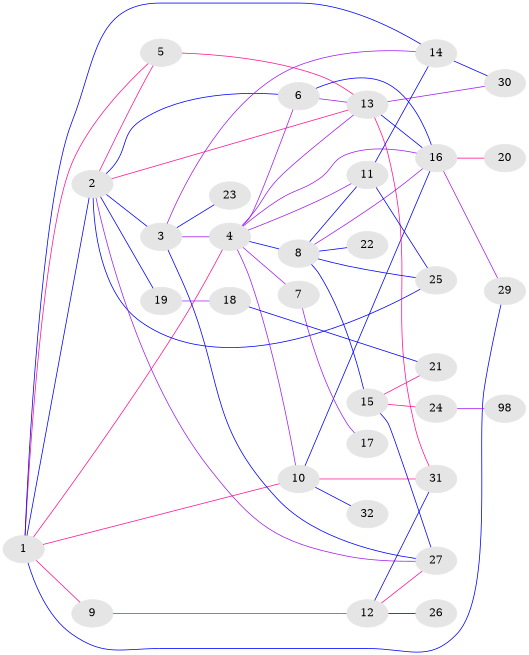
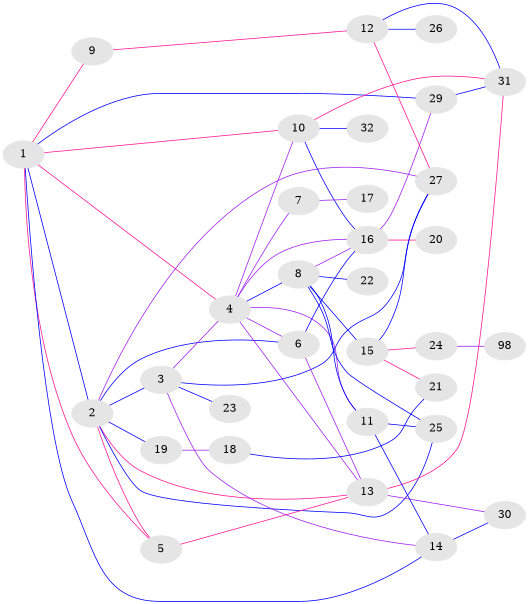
edge "31" -- "29": added
edge "13" -- "16": removed
